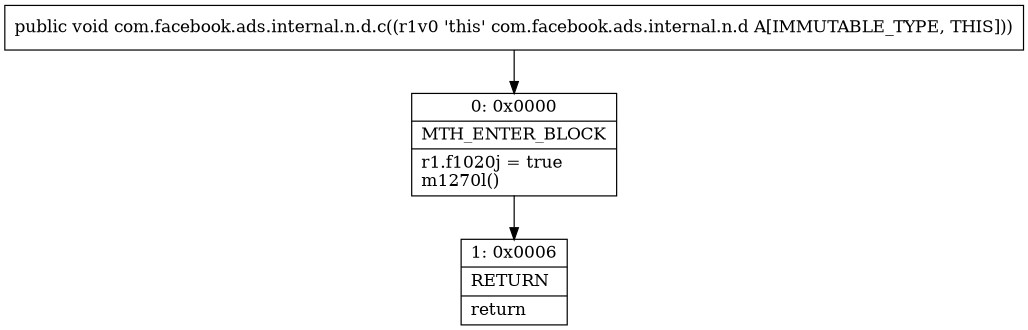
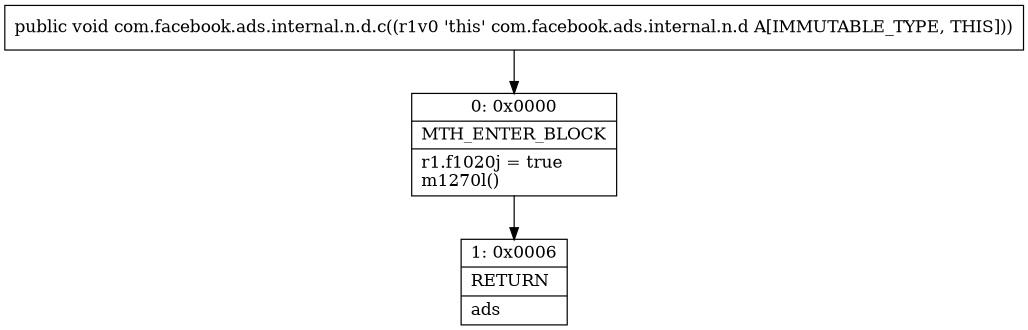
node "1: 0x0006": text "return" -> "ads"
